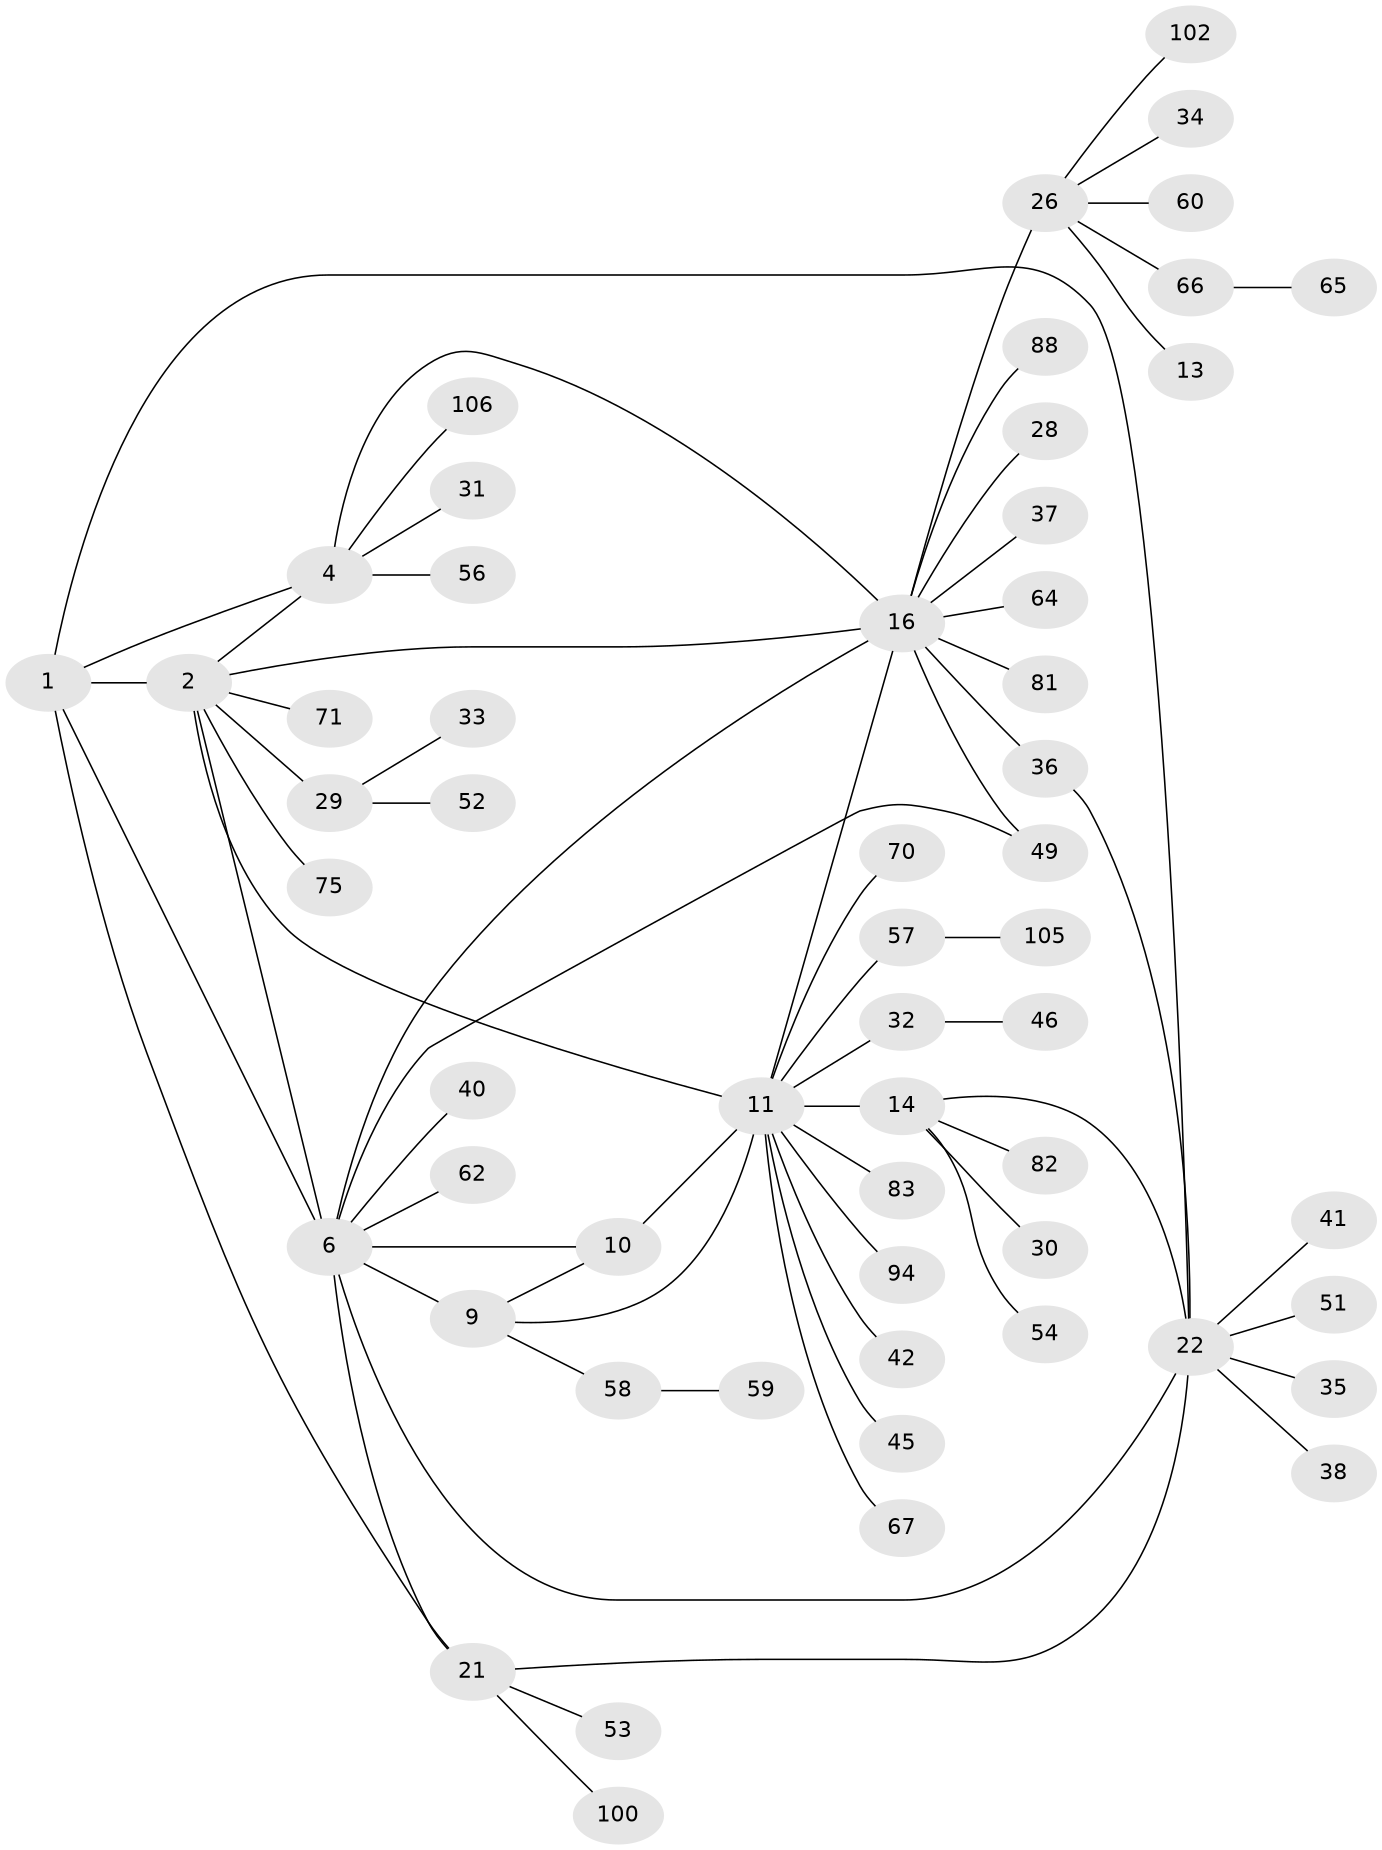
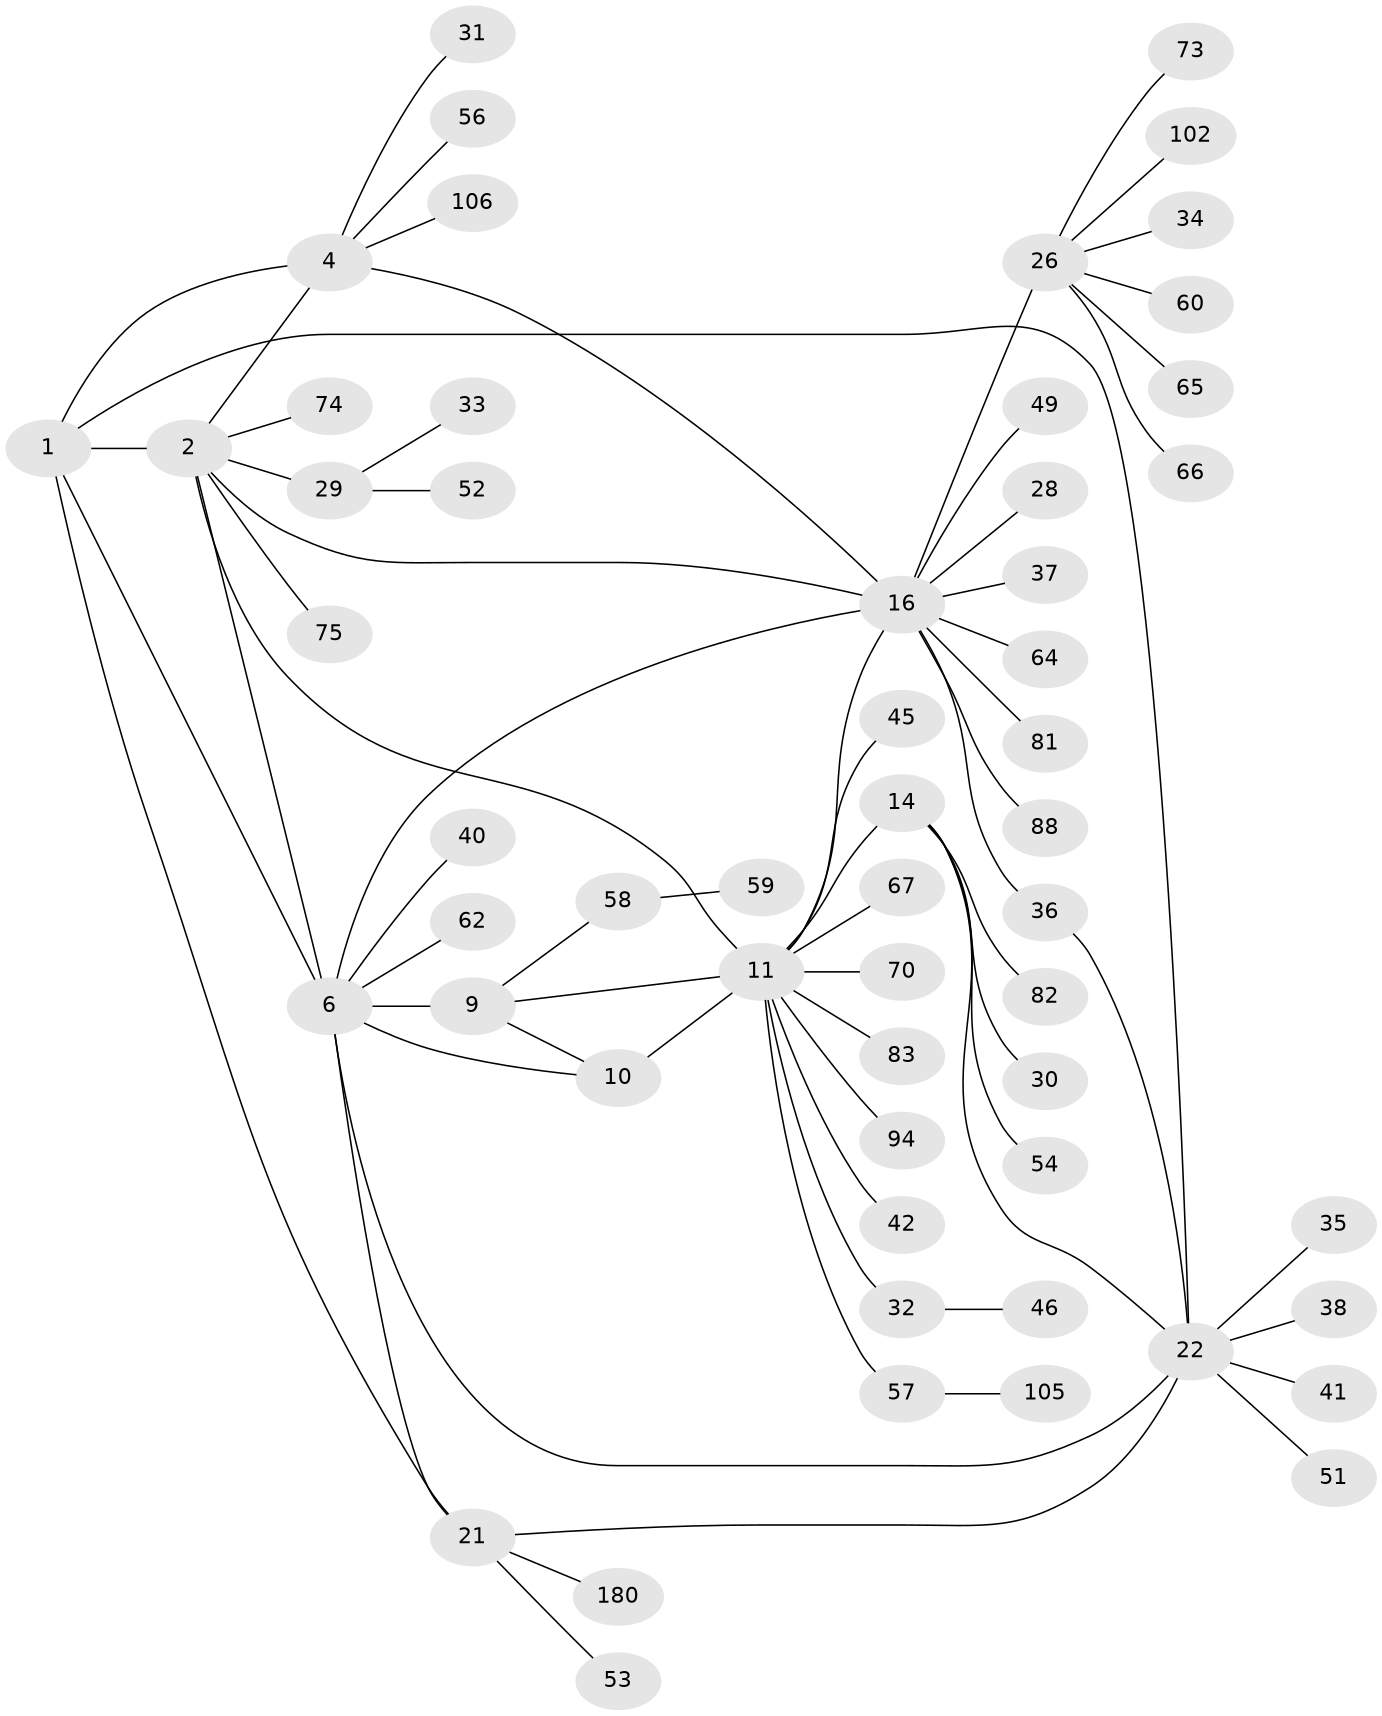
edge "66" -- "65": now "26" -- "65"
node "13": label "13" -> "73"
node "71": label "71" -> "74"
edge "49" -- "6": removed
node "100": label "100" -> "180"
